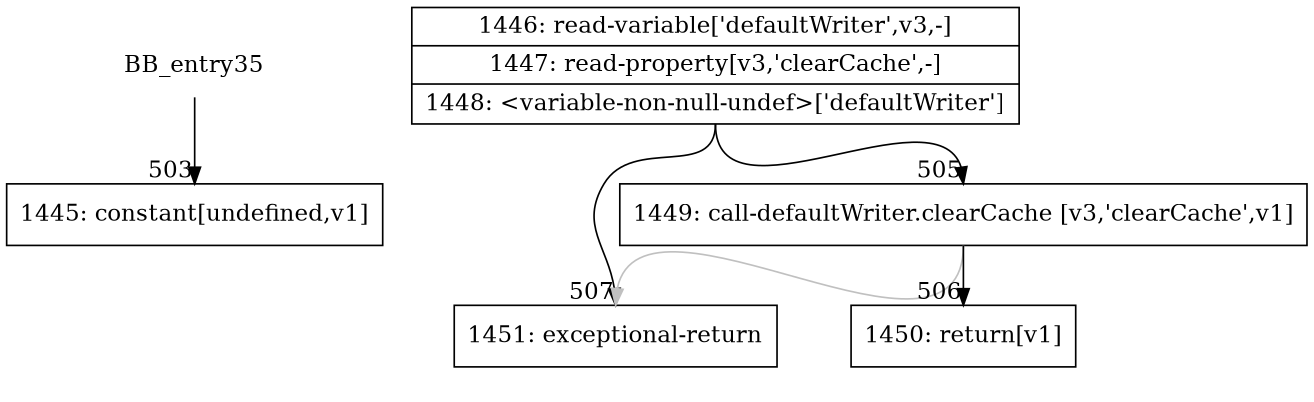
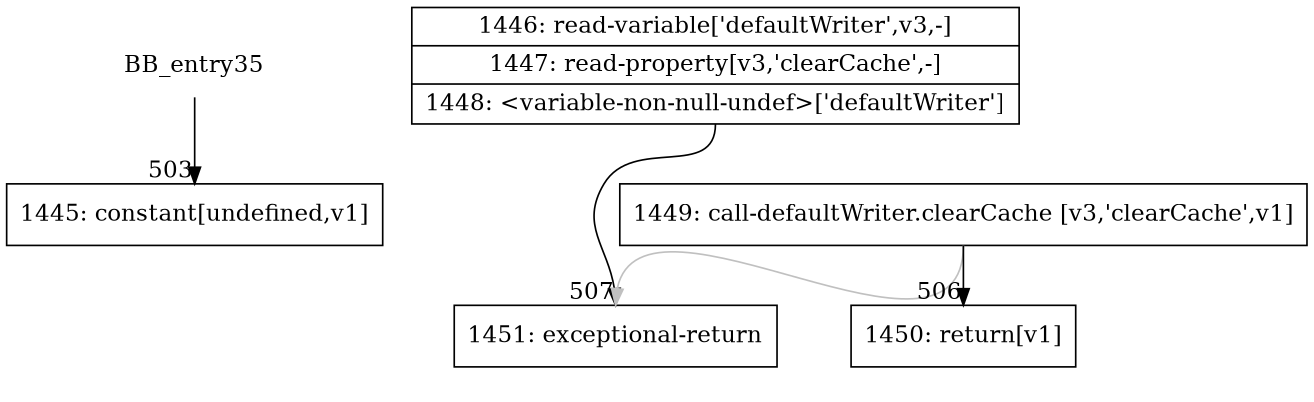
edge "1446: read-variable['defaultWriter',v3,-]" -> "1449: call-defaultWriter.clearCache [v3,'clearCache',v1]": removed
